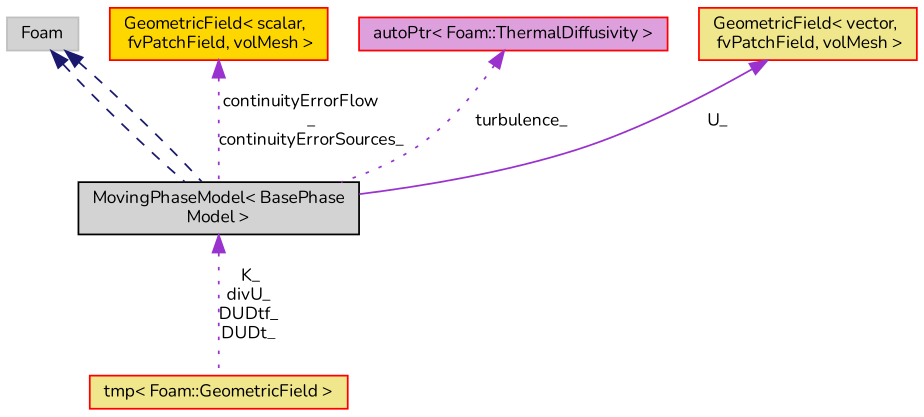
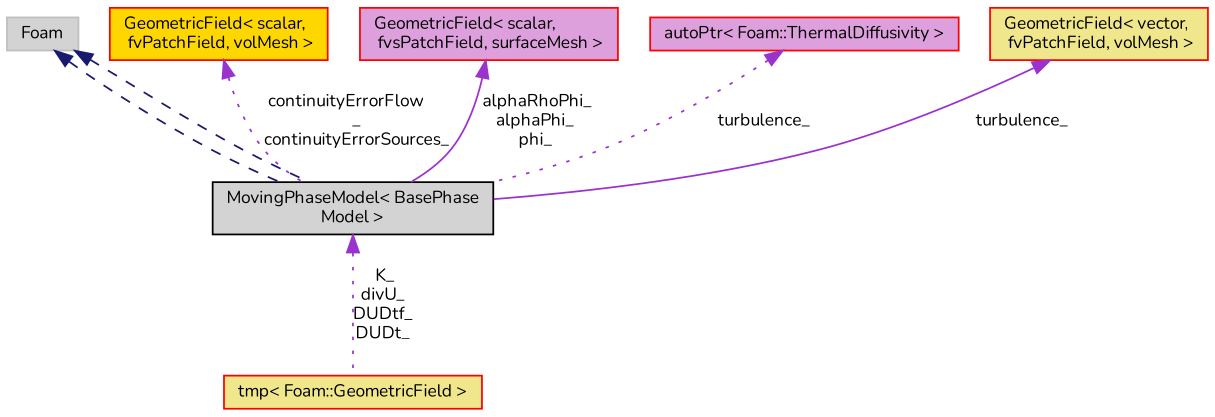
node "GeometricField< scalar, fvsPatchField, surfaceMesh >": added
edge "MovingPhaseModel< BasePhase Model >" -> "GeometricField< vector, fvPatchField, volMesh >": label " U_" -> " turbulence_"
